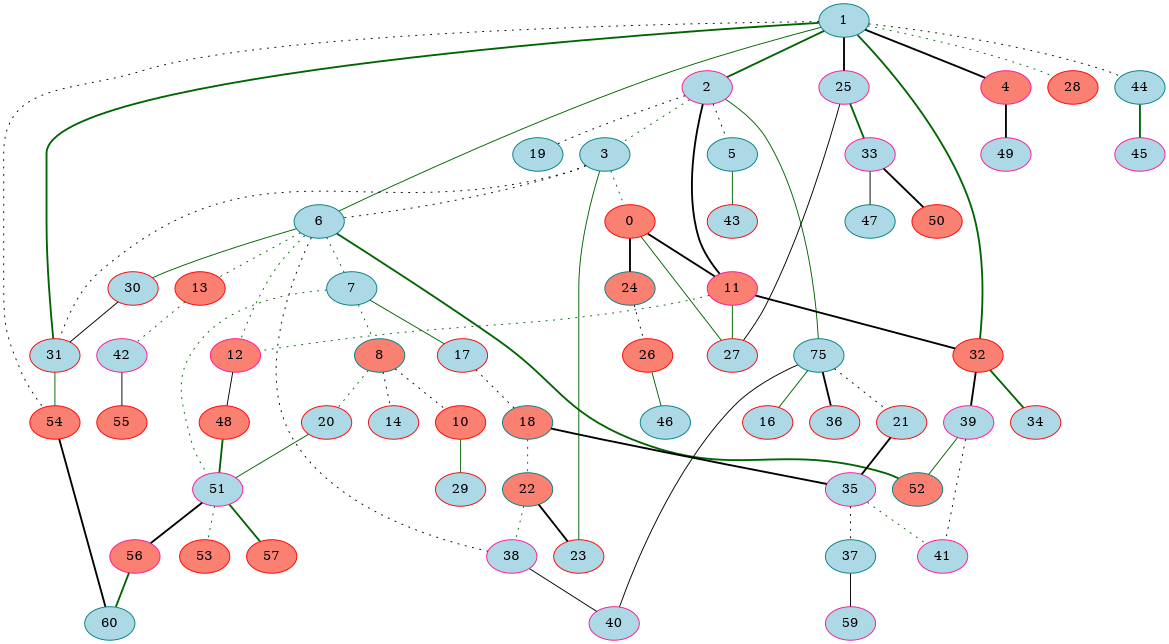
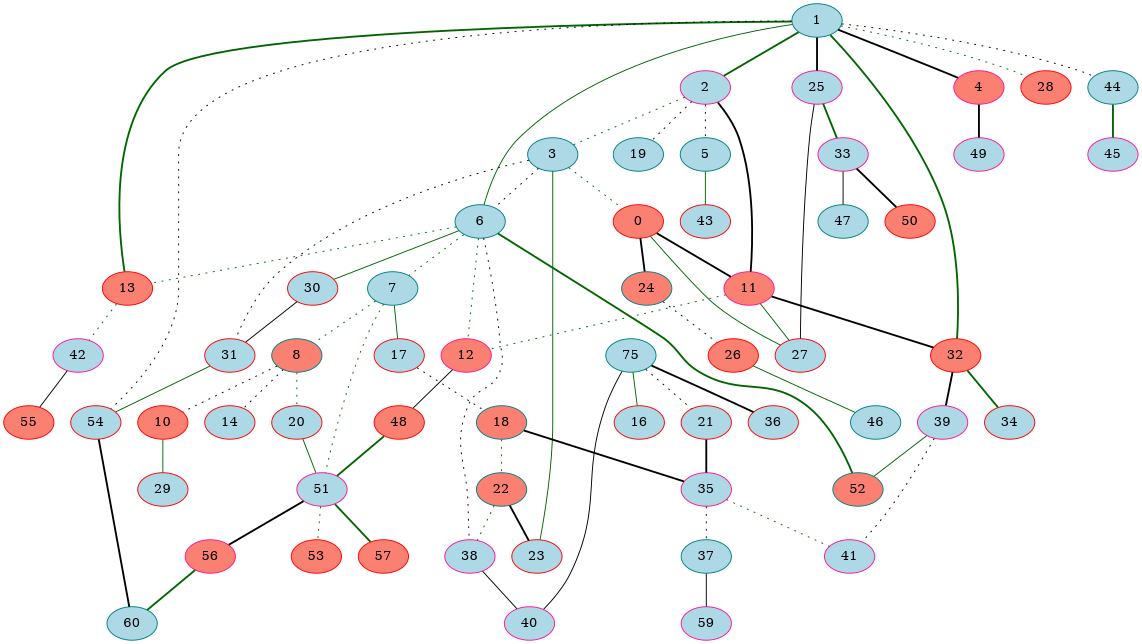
edge "1" -- "31": now "1" -- "13"
edge "2" -- "75": removed
node "54": fillcolor salmon -> lightblue
